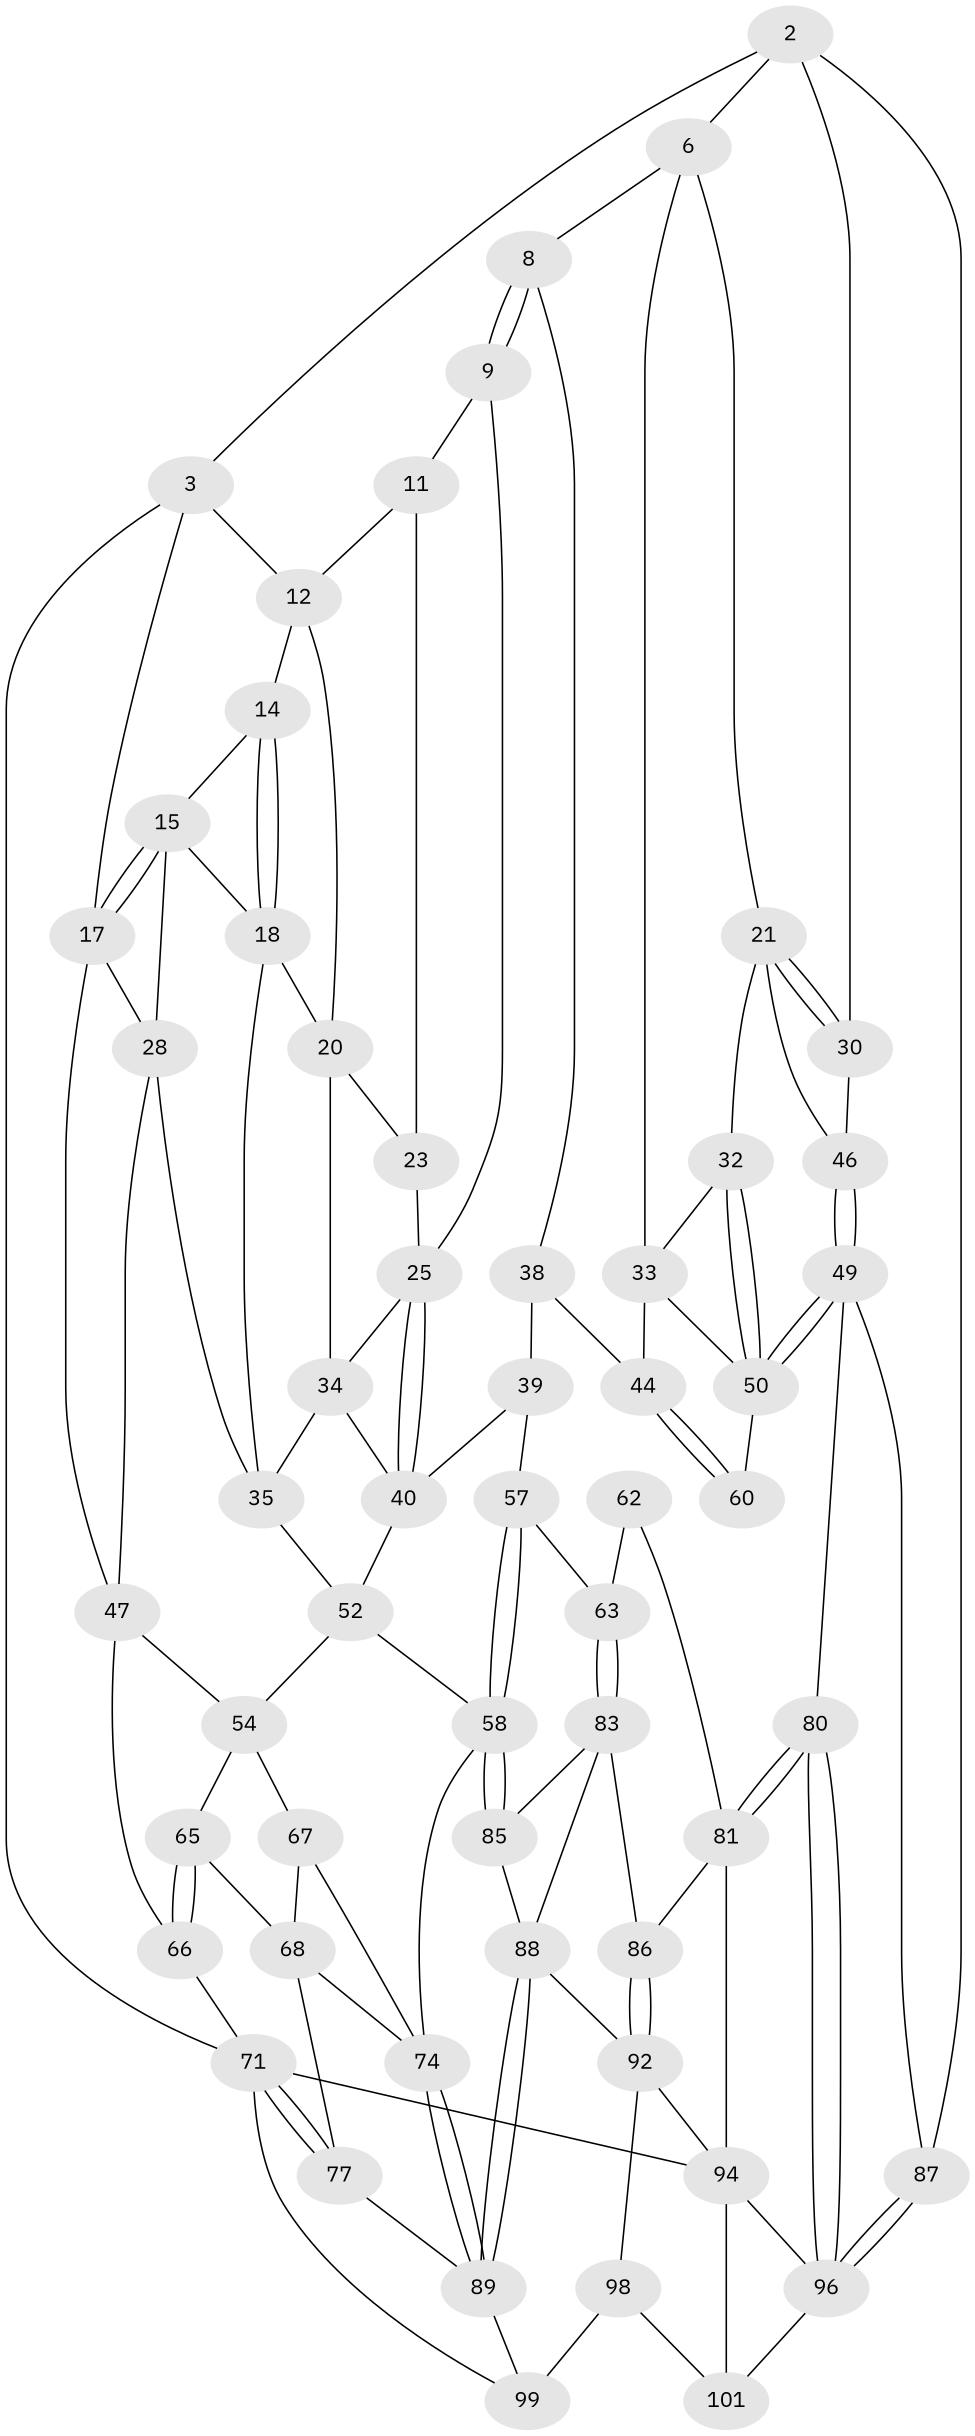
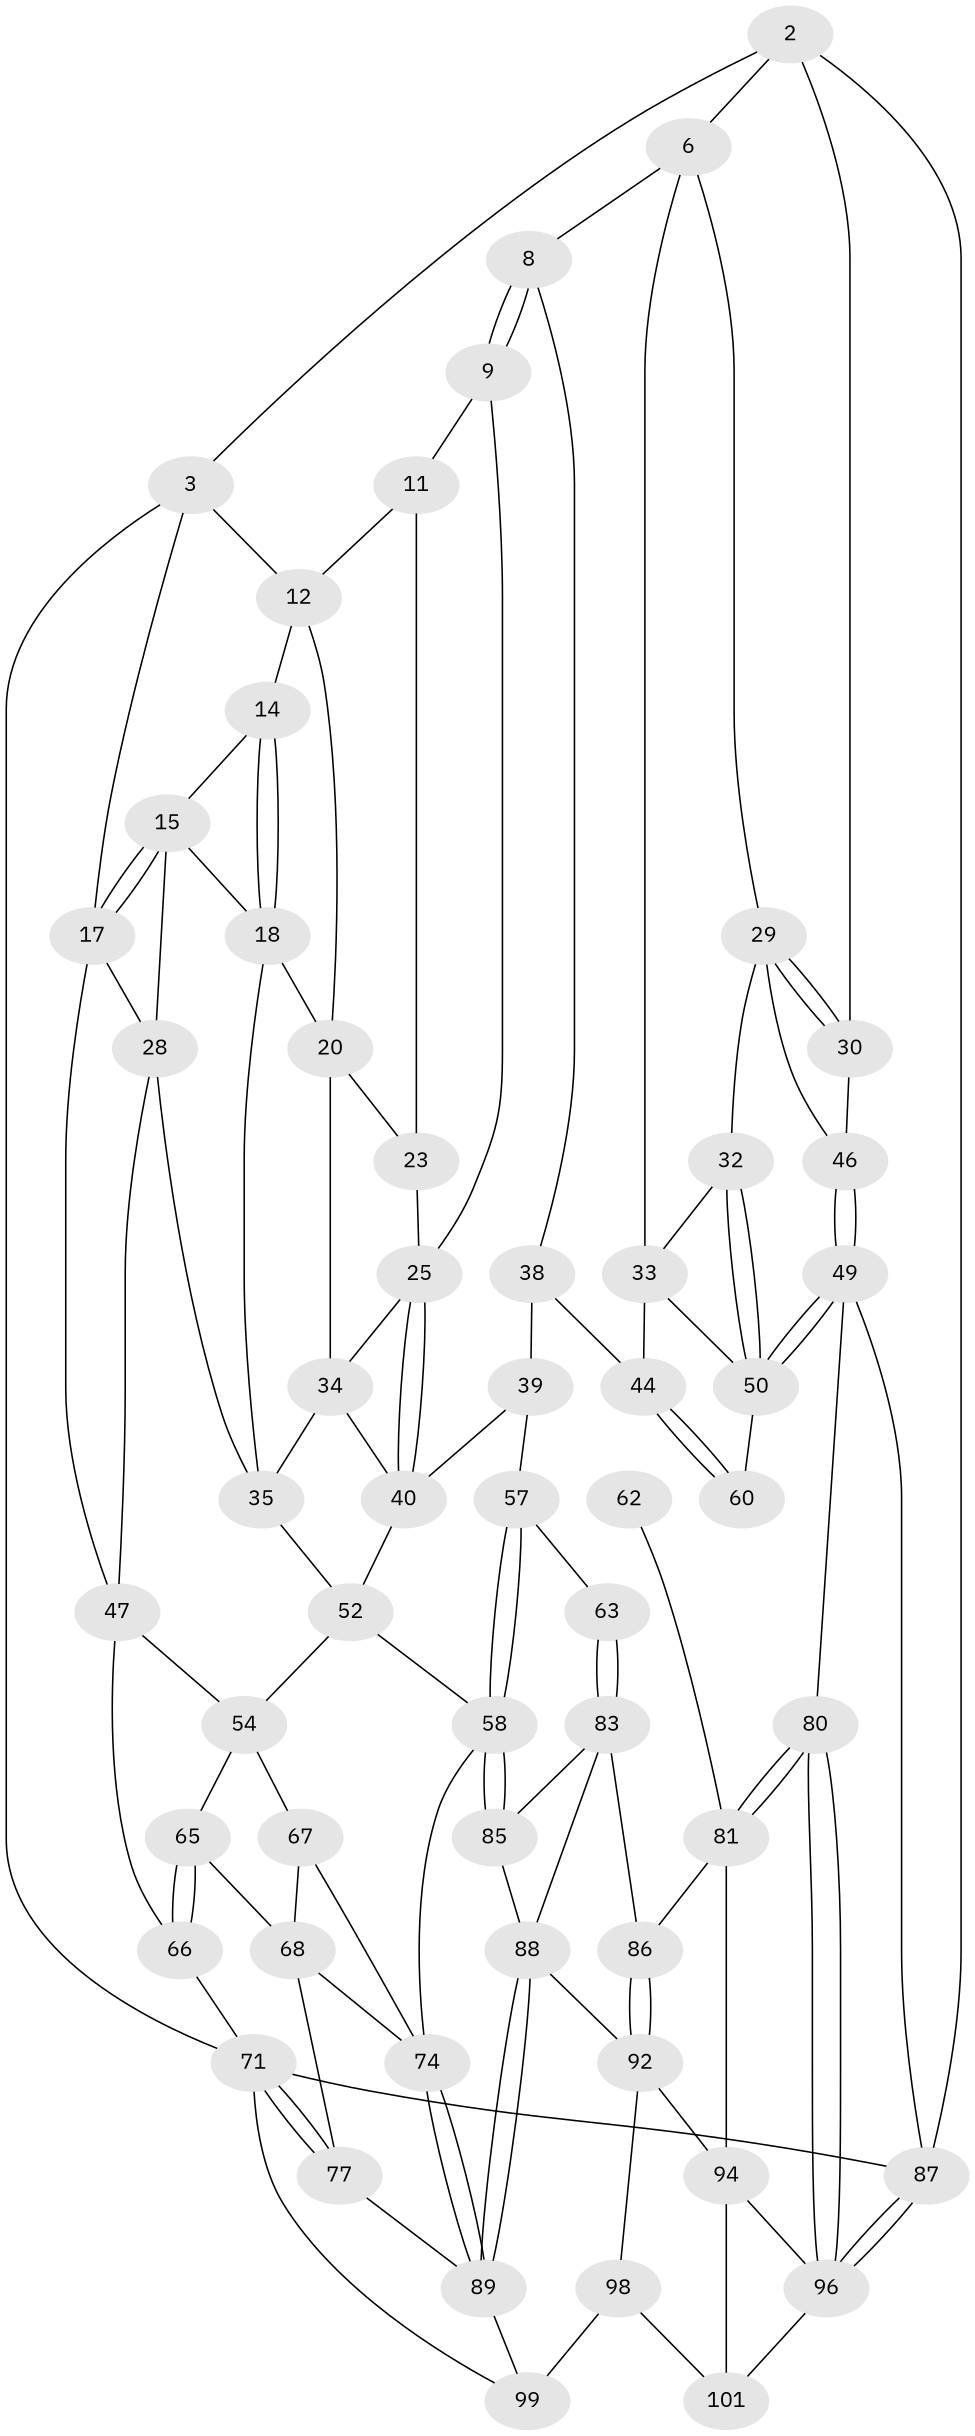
node "21": label "21" -> "29"
edge "62" -- "63": removed
edge "71" -- "94": now "71" -- "87"
